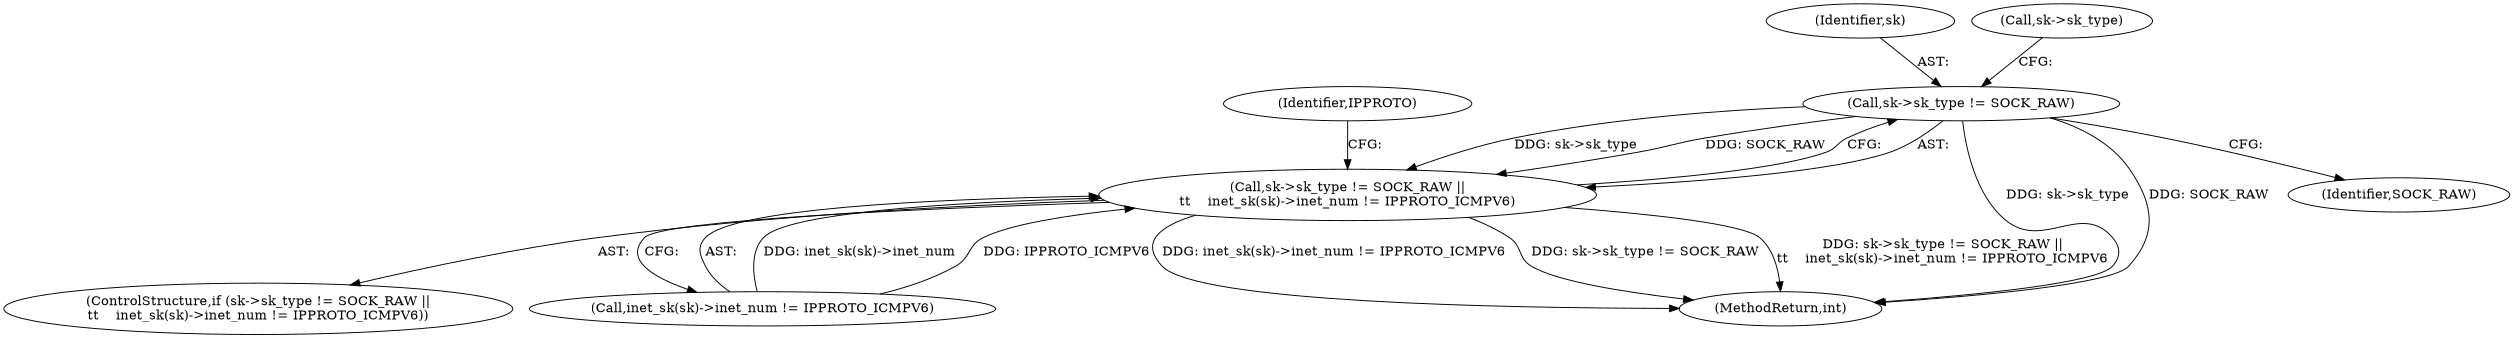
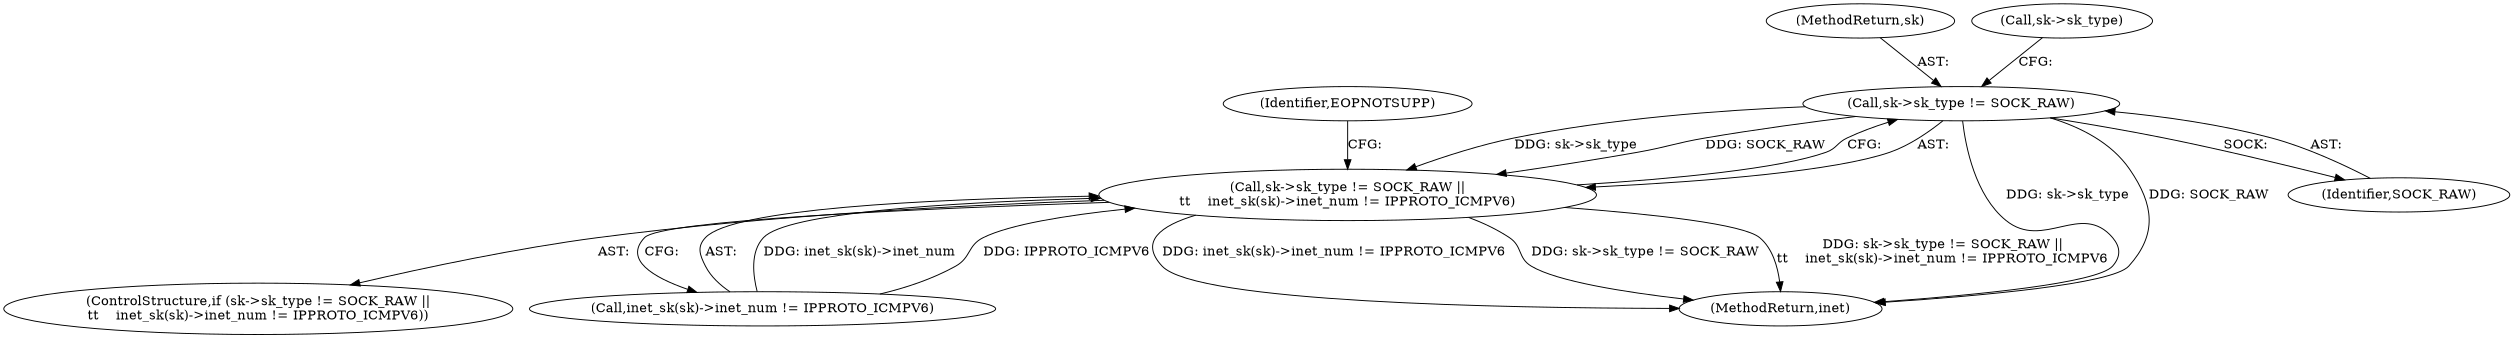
node "(Identifier,sk)": label "(Identifier,sk)" -> "(MethodReturn,sk)"
node "(Identifier,IPPROTO)": label "(Identifier,IPPROTO)" -> "(Identifier,EOPNOTSUPP)"
edge "(Identifier,SOCK_RAW)" -> "(Call,sk->sk_type != SOCK_RAW)": added, label "AST:"
edge "(Call,sk->sk_type != SOCK_RAW)" -> "(Identifier,SOCK_RAW)": label "CFG: " -> "SOCK: "
node "(MethodReturn,int)": label "(MethodReturn,int)" -> "(MethodReturn,inet)"
